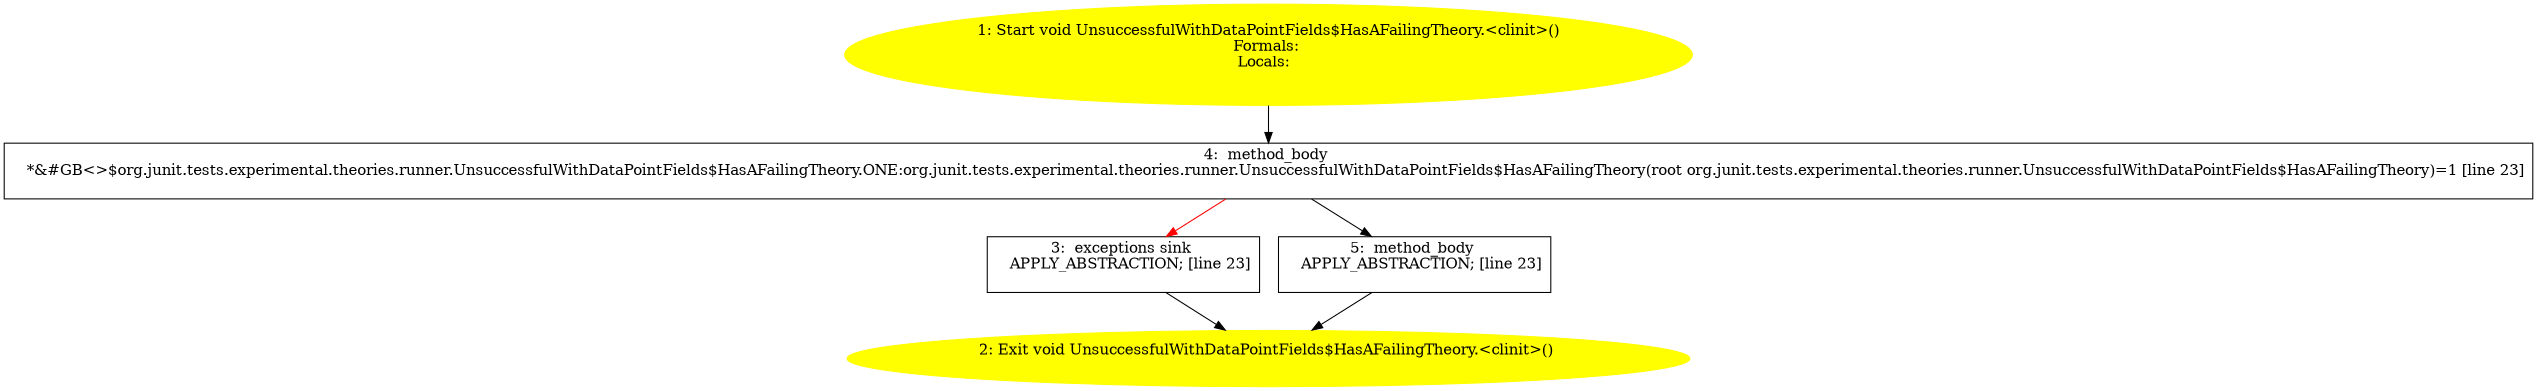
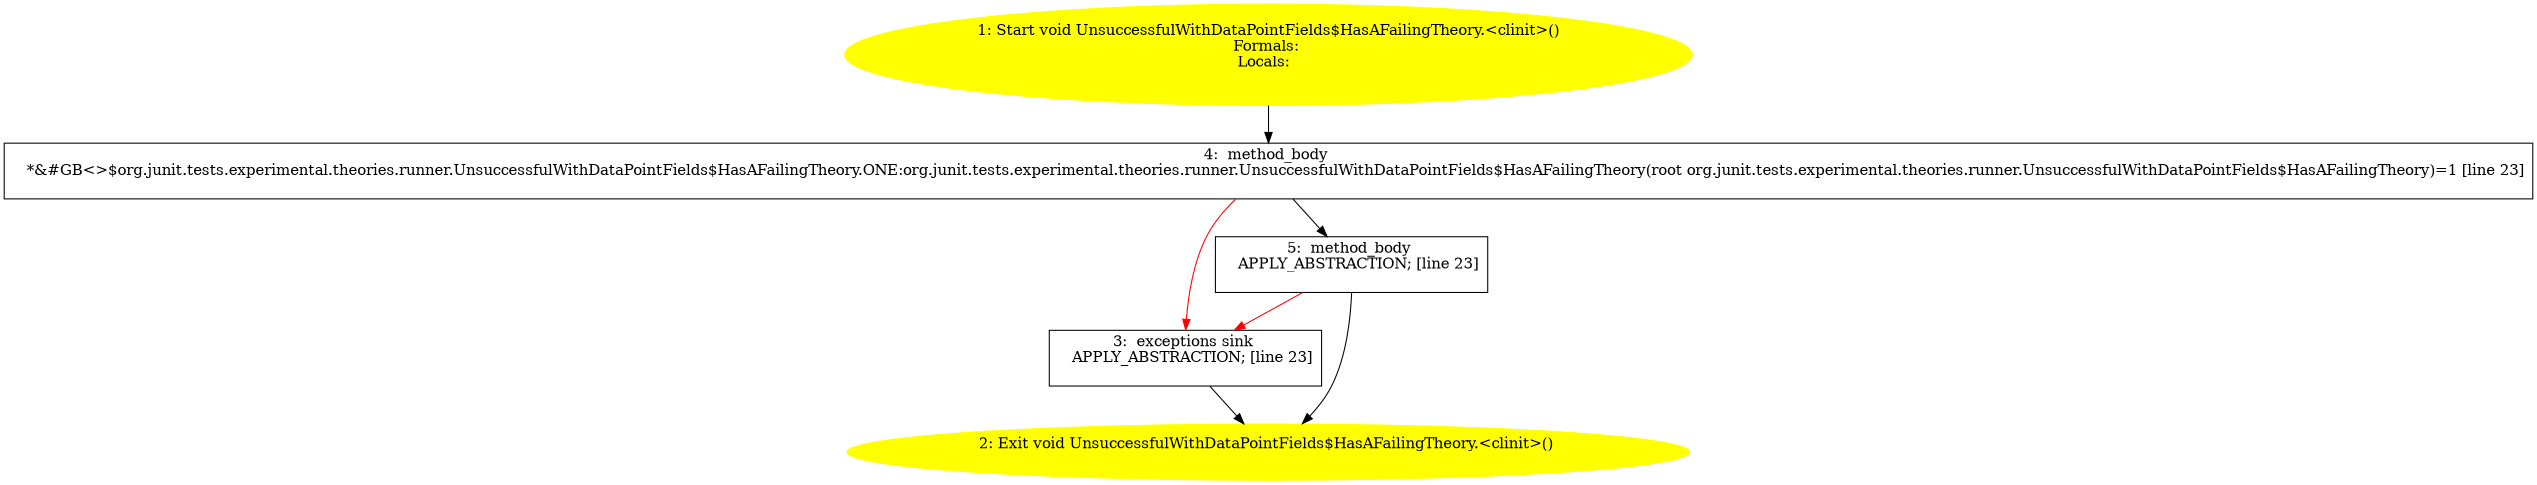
edge "5:  method_body APPLY_ABSTRACTION; [line 23]" -> "3:  exceptions sink APPLY_ABSTRACTION; [line 23]": added
